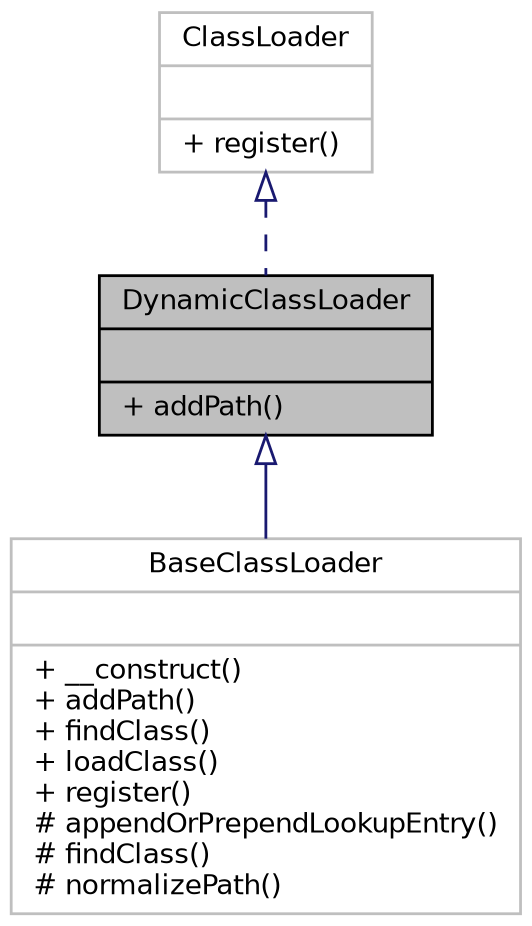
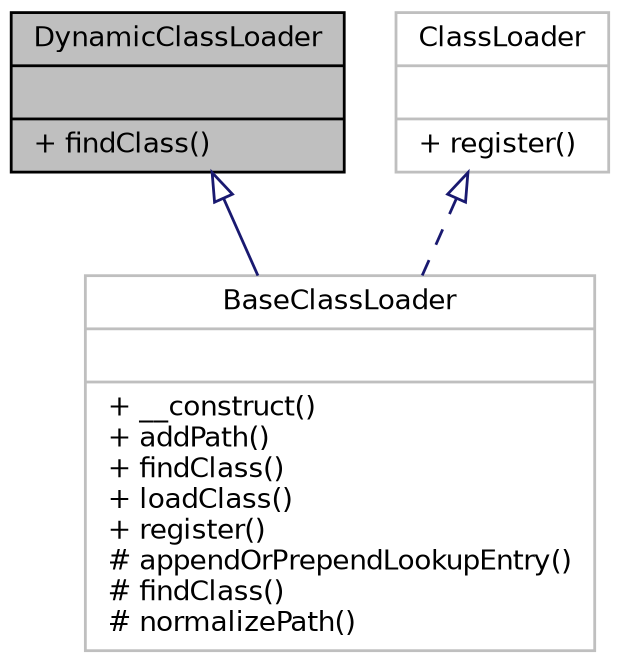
edge "DynamicClassLoader" -> "ClassLoader": now "BaseClassLoader" -> "ClassLoader"
node "DynamicClassLoader": text "+ addPath()" -> "+ findClass()"
